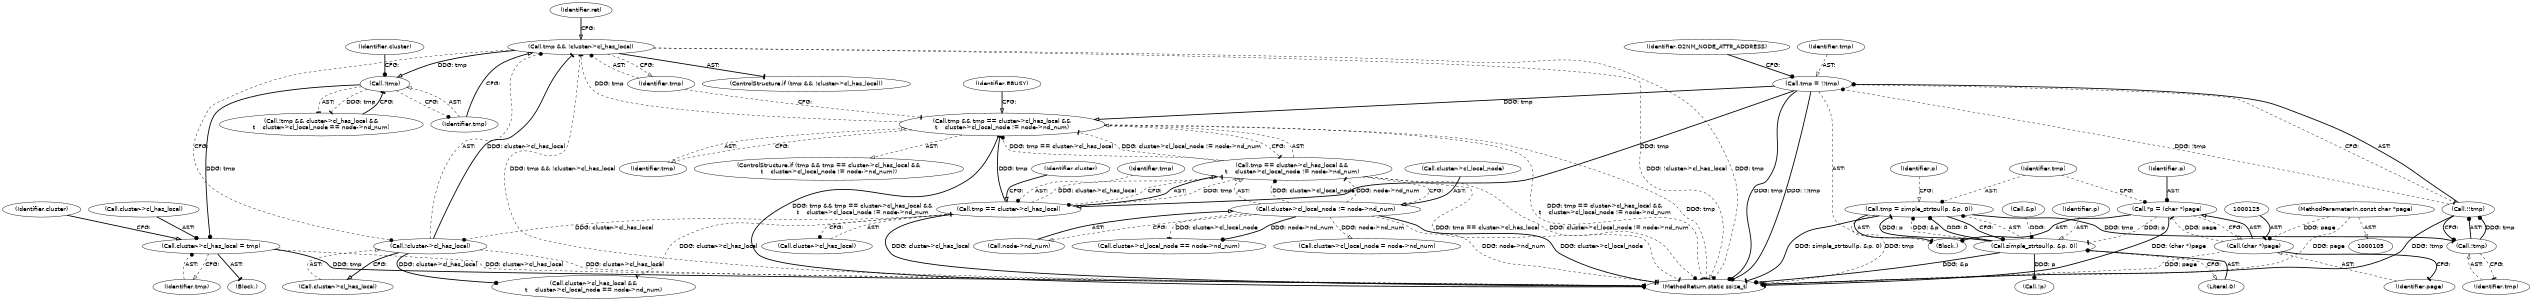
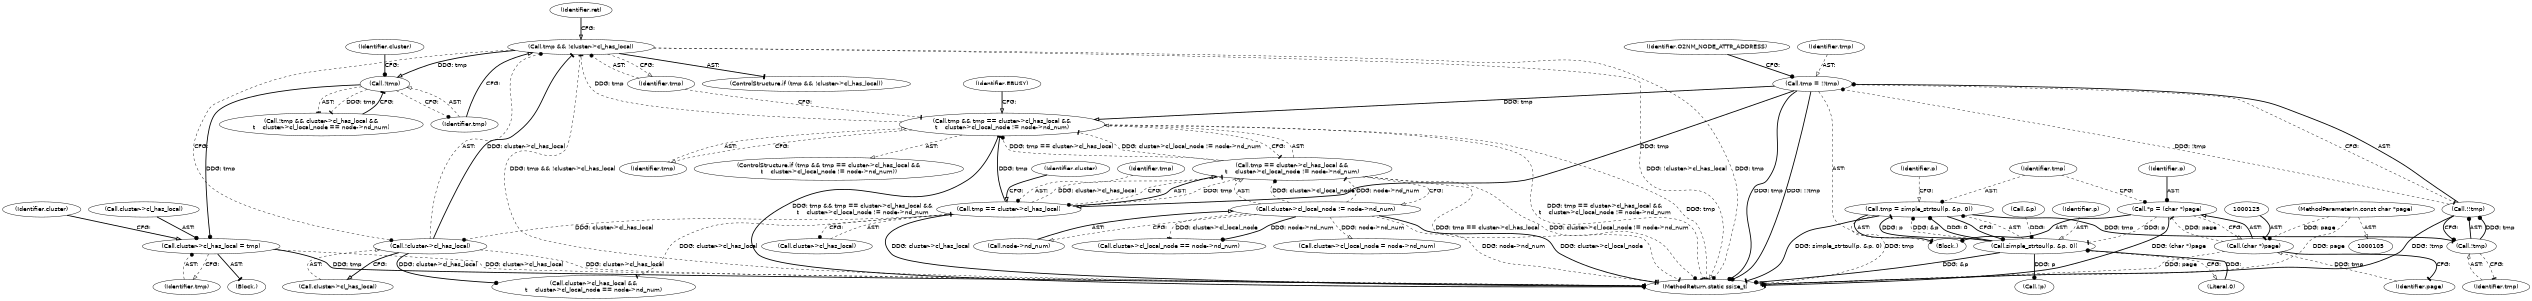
node "(Call,cluster->cl_local_node)": removed
edge "(Literal,0)" -> "(Call,simple_strtoul(p, &p, 0))": label "AST: " -> "DDG: "
edge "(Identifier,page)" -> "(Call,(char *)page)": label "AST: " -> "DDG: tmp"
